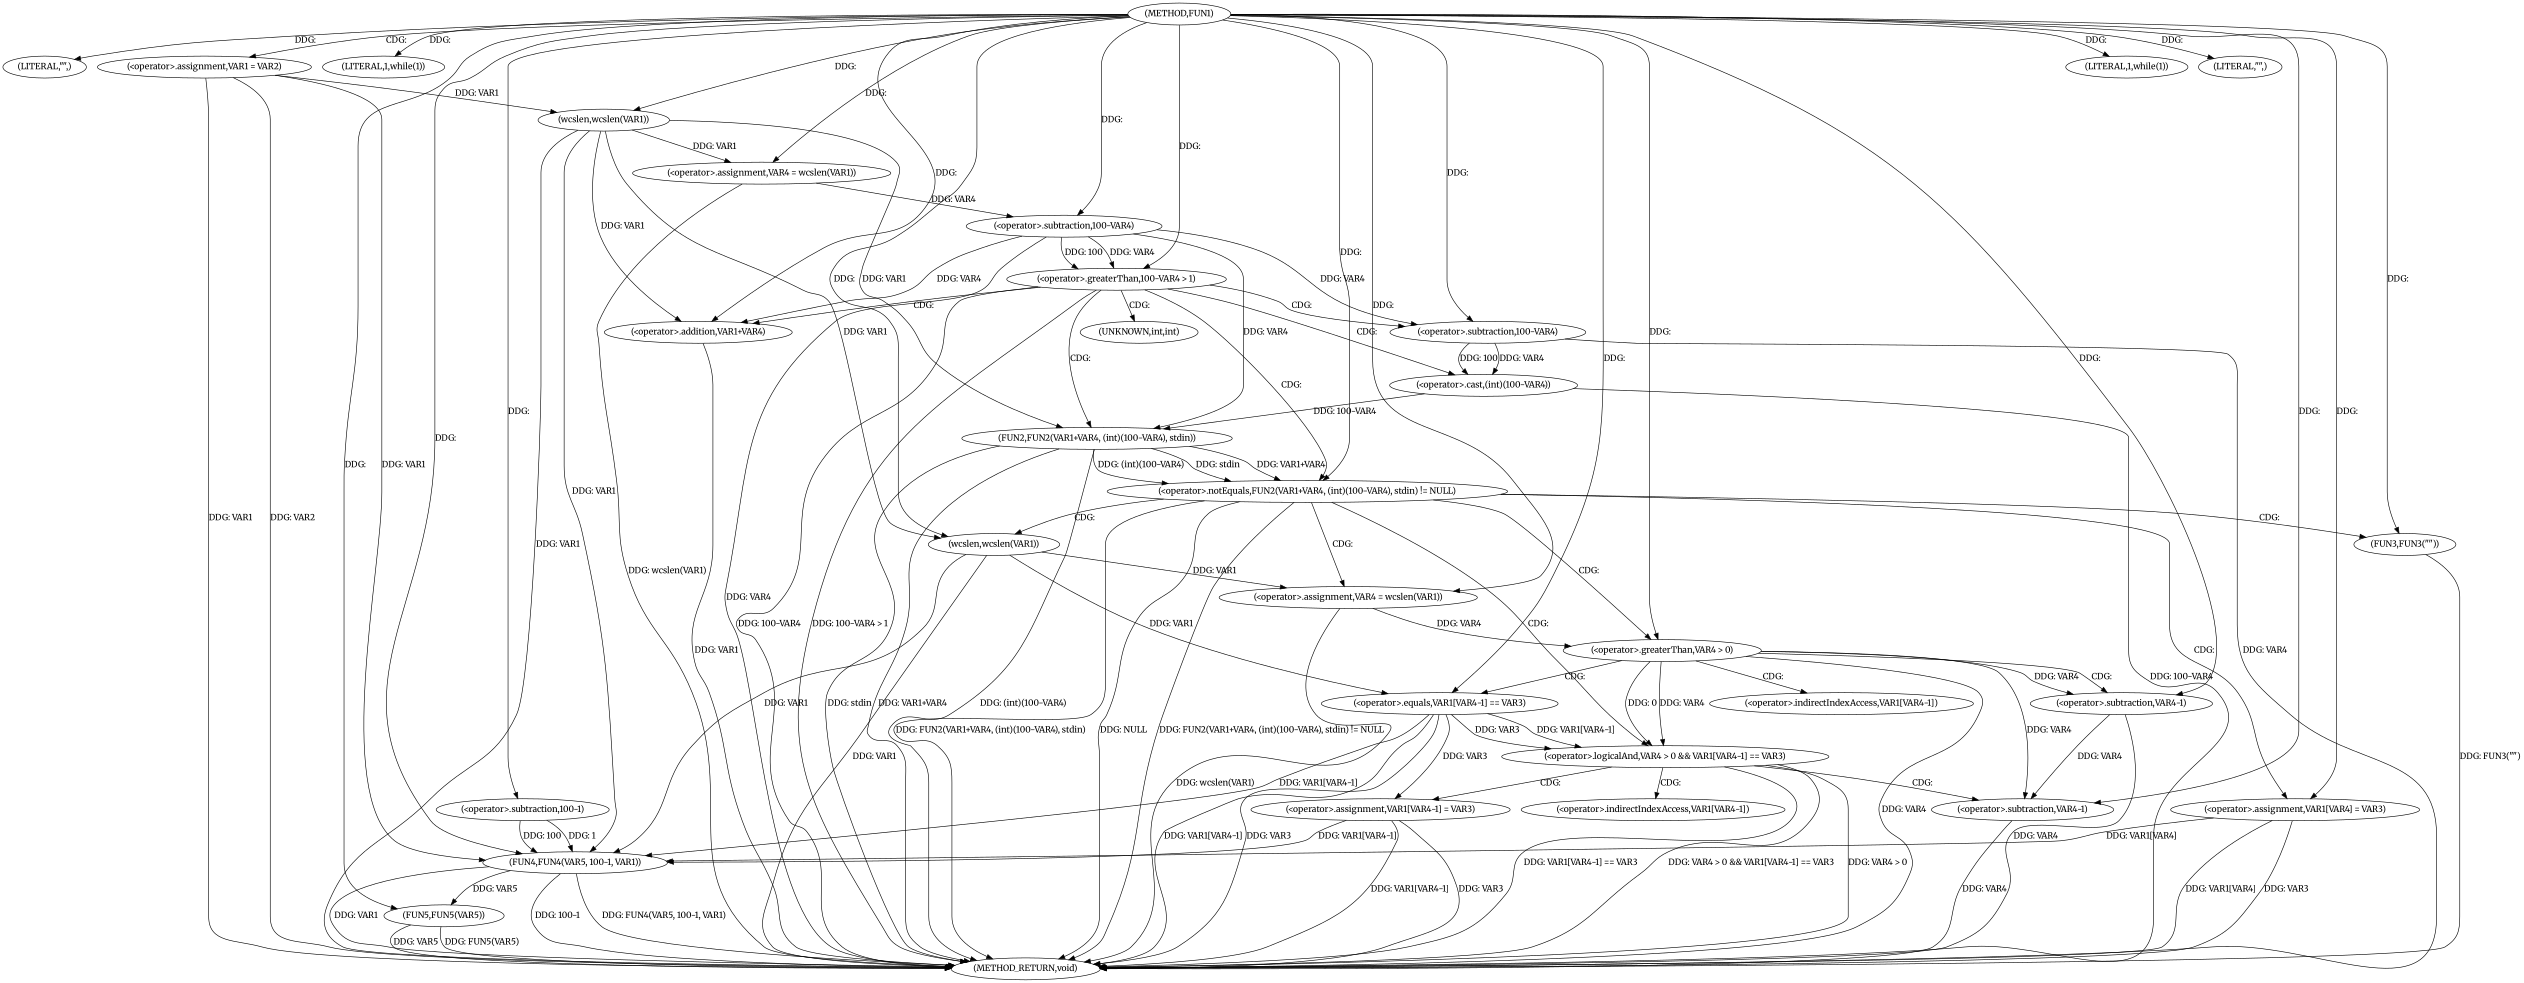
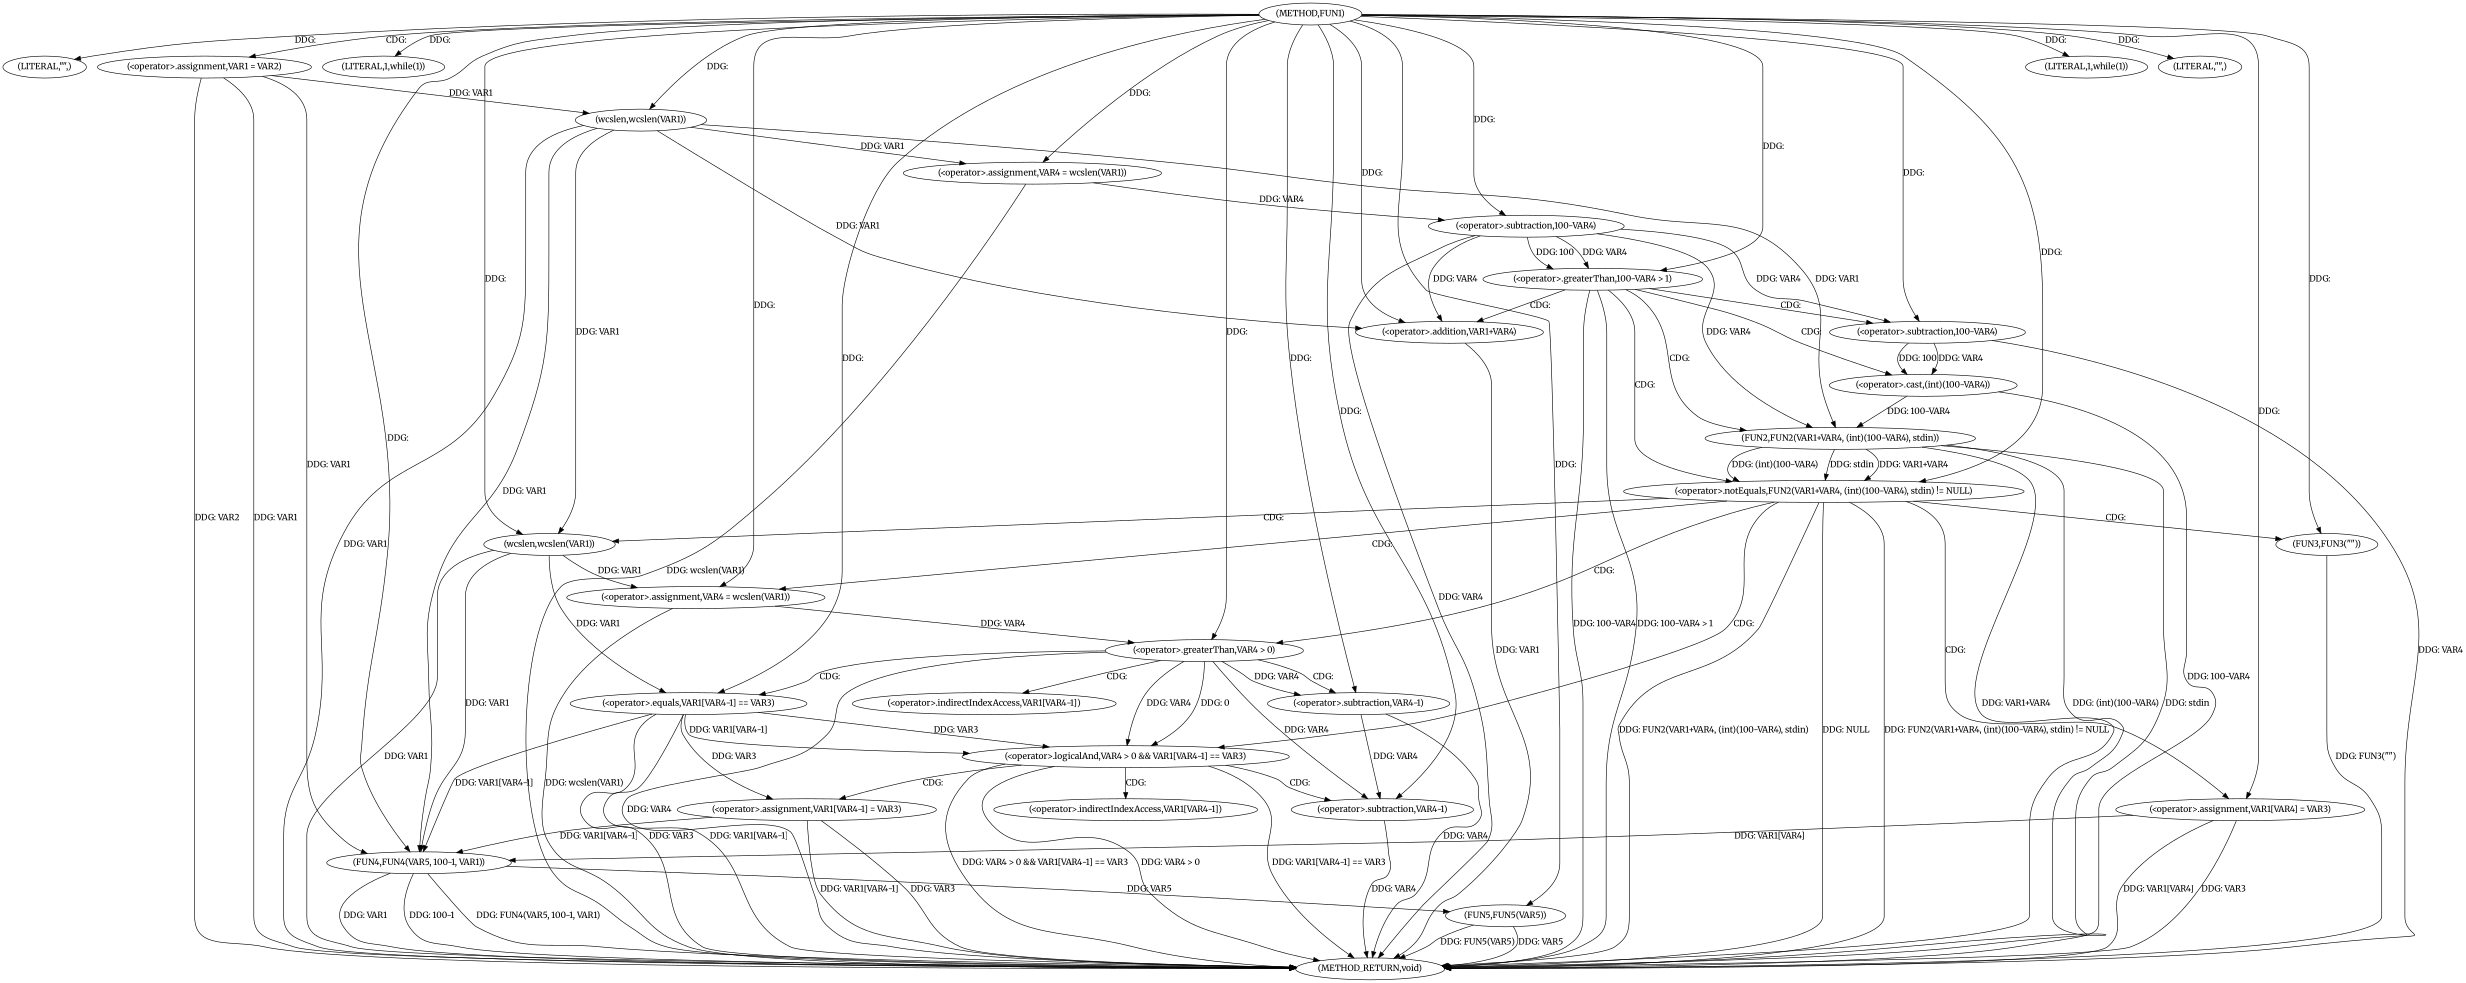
node "(UNKNOWN,int,int)": removed
node "(<operator>.subtraction,100-1)": removed
